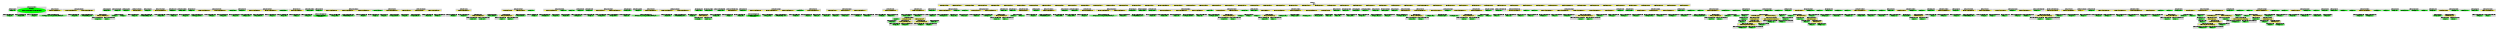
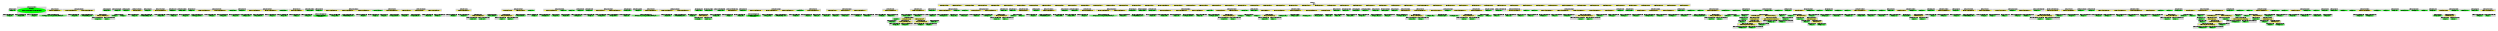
node "NT_ID_31254< x1 >": fillcolor yellow -> green
